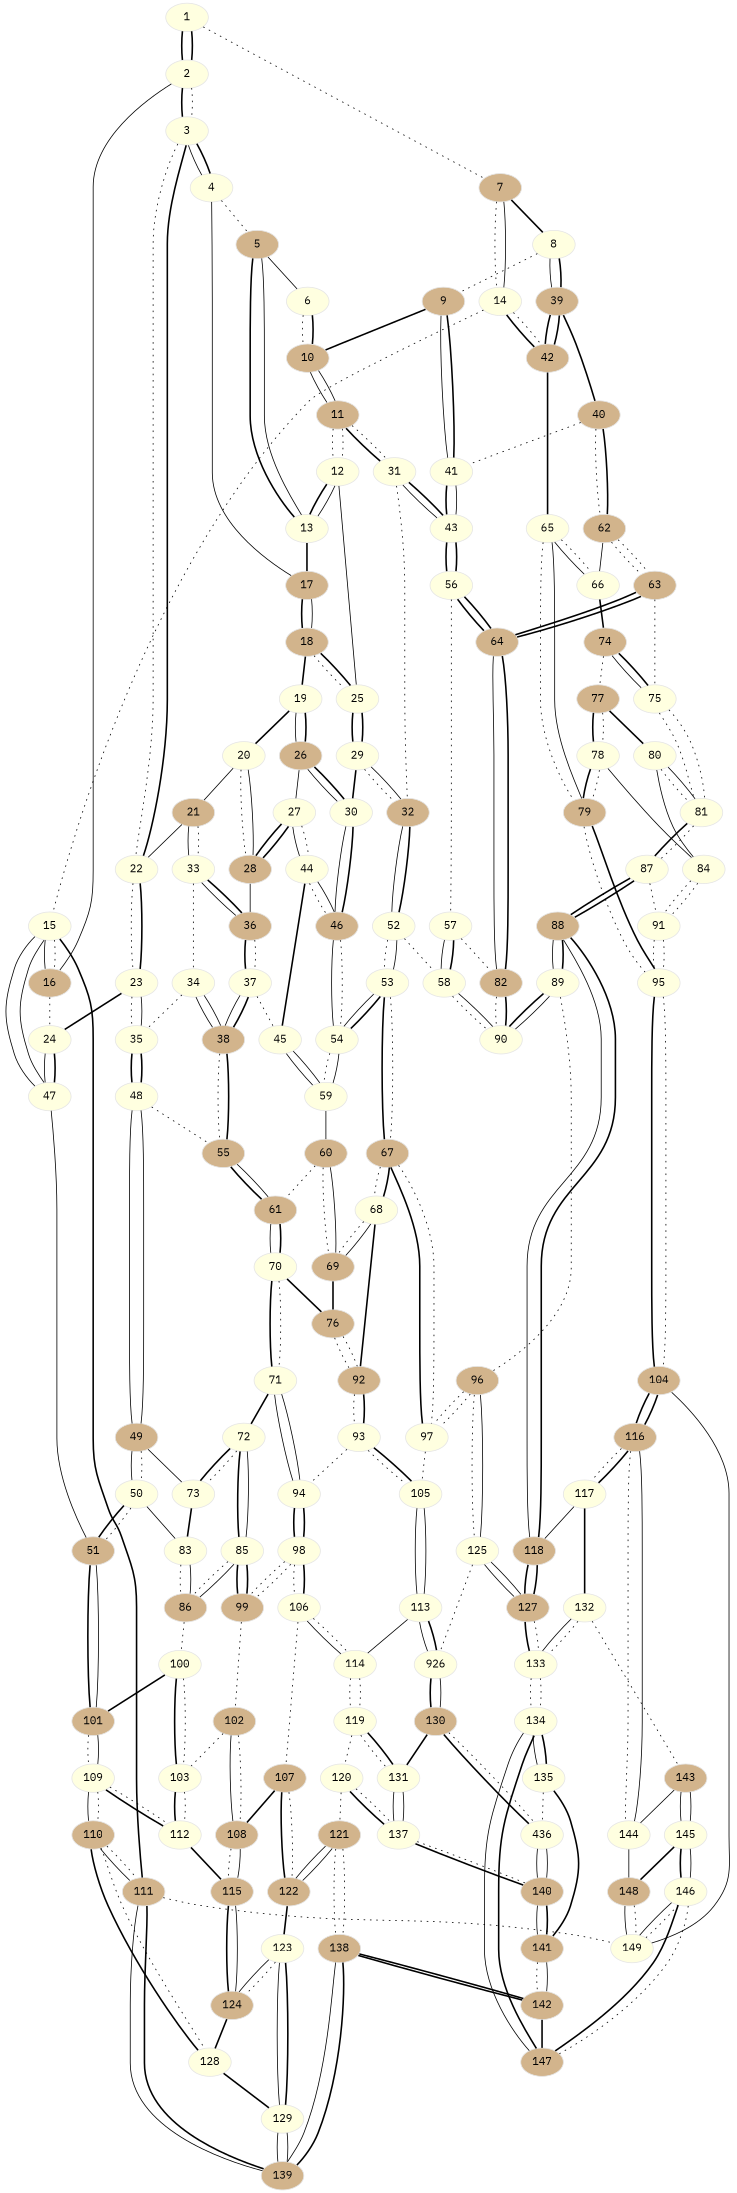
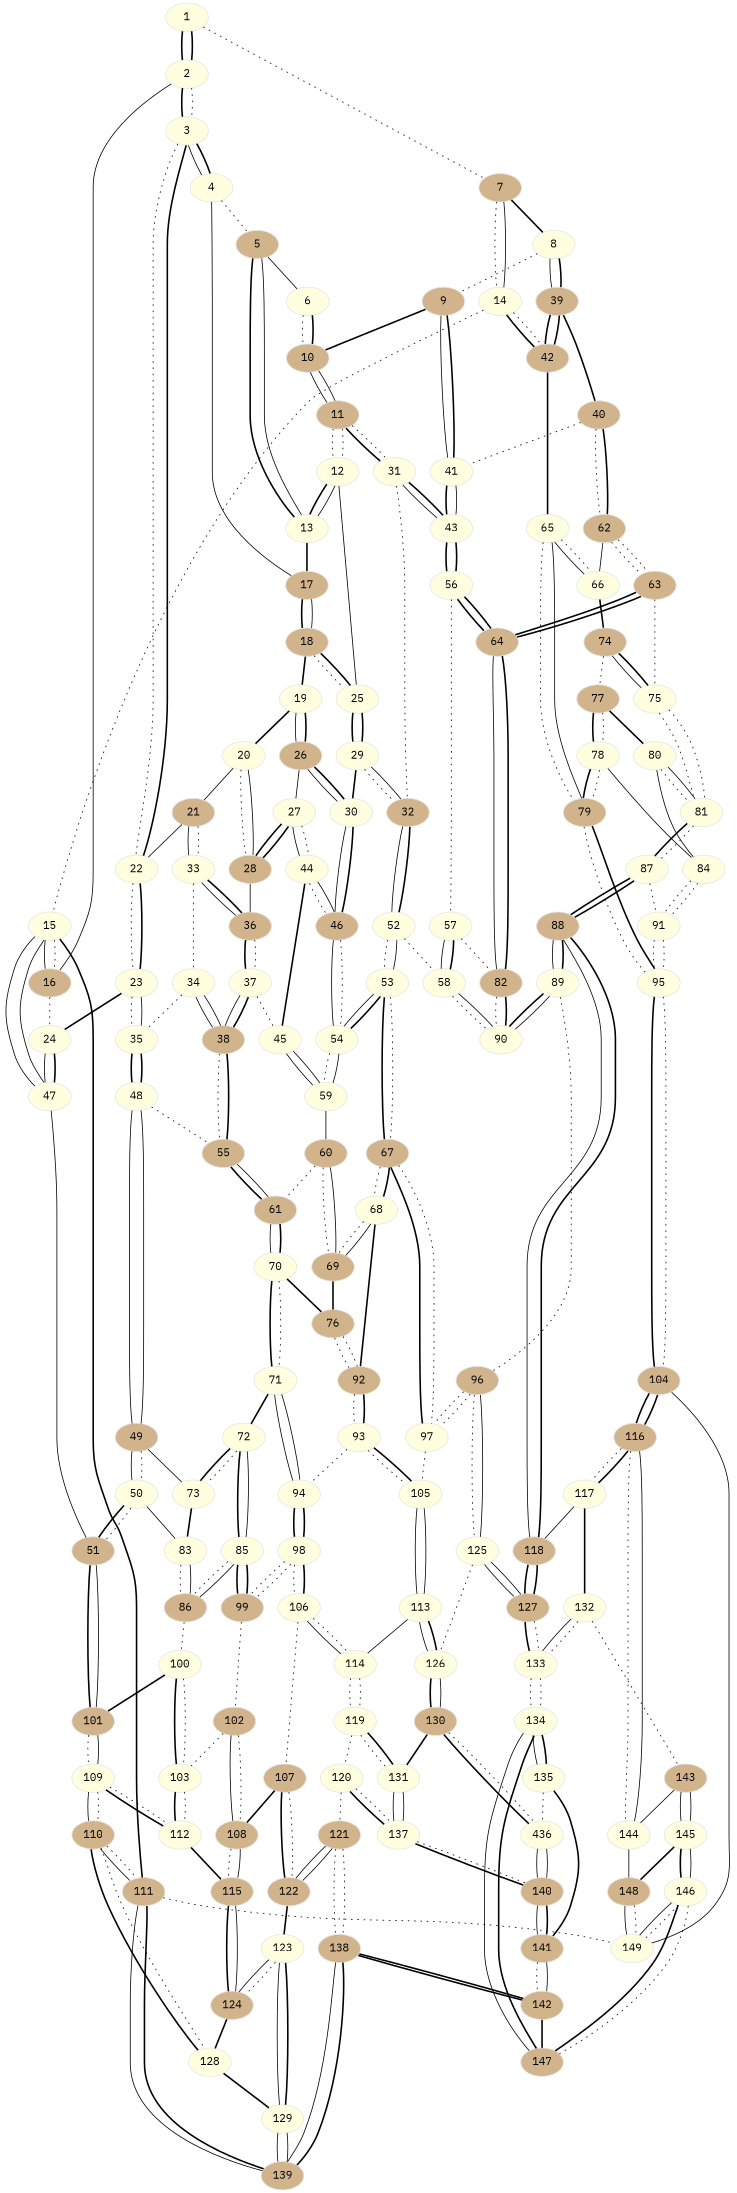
node "926": label "926" -> "126"
